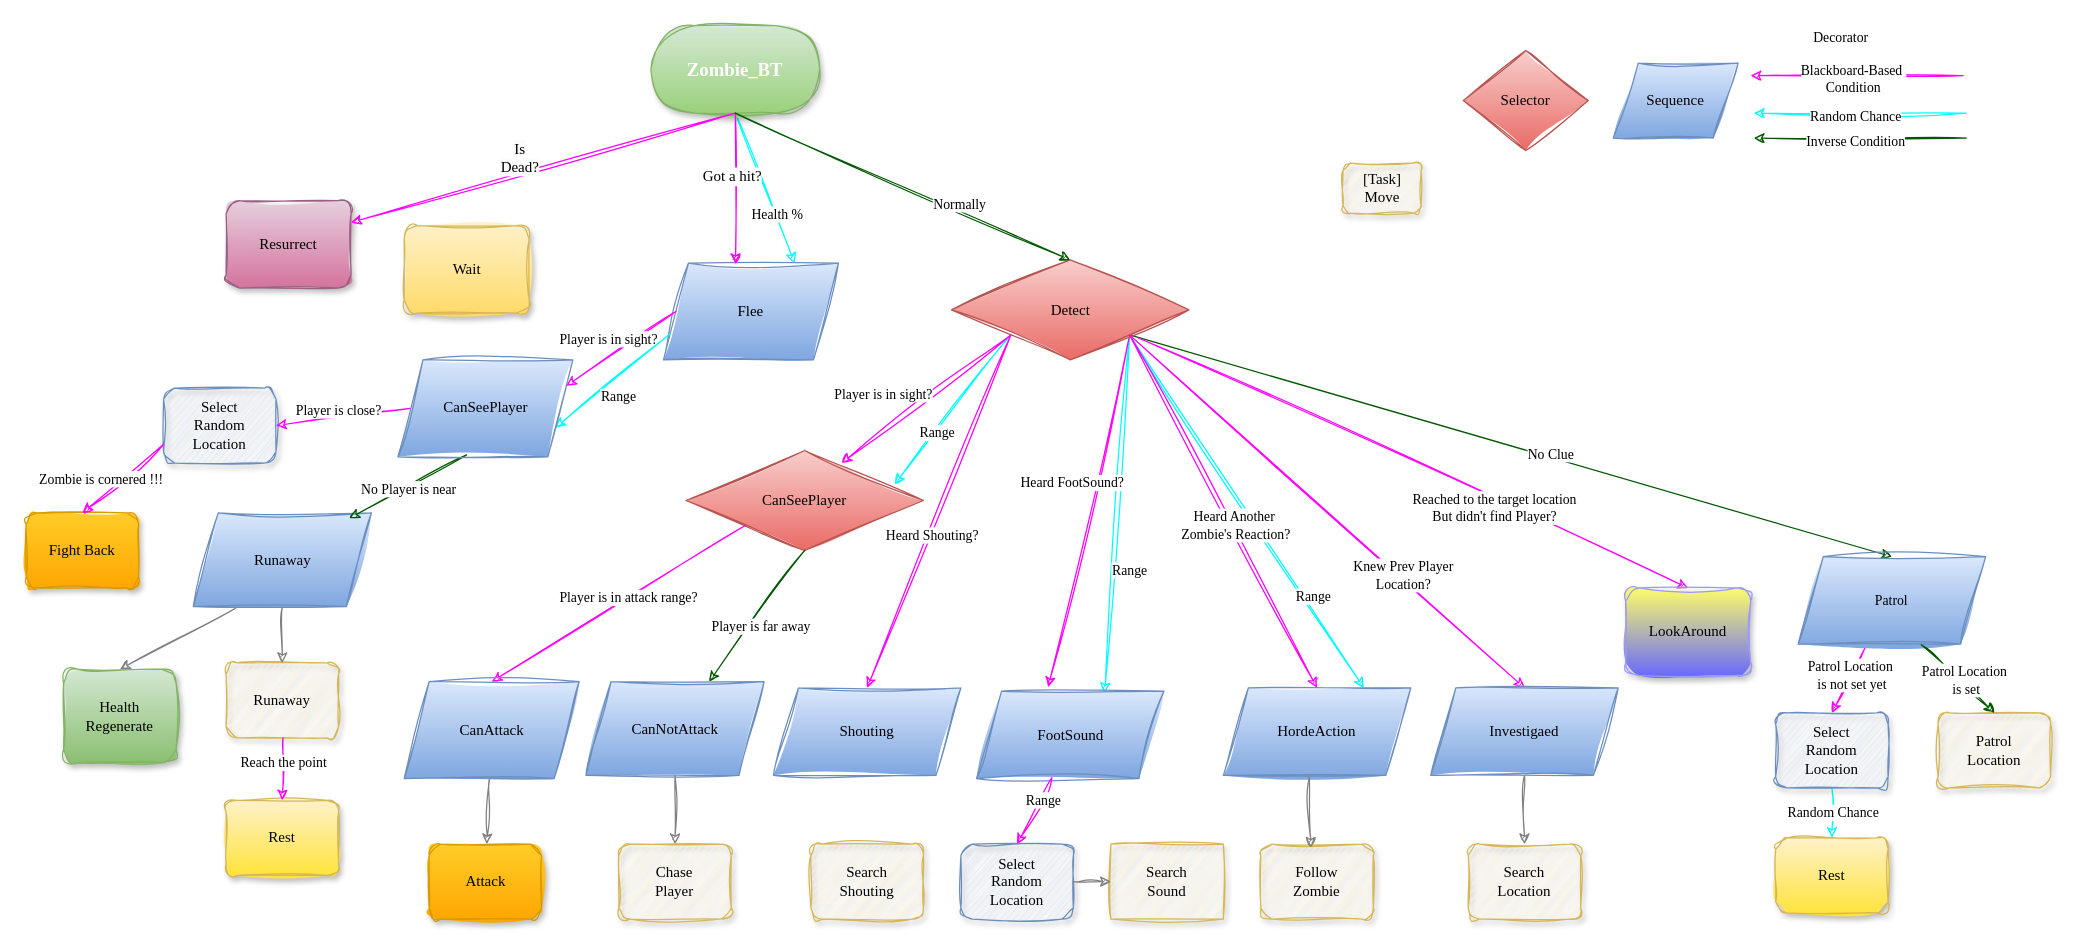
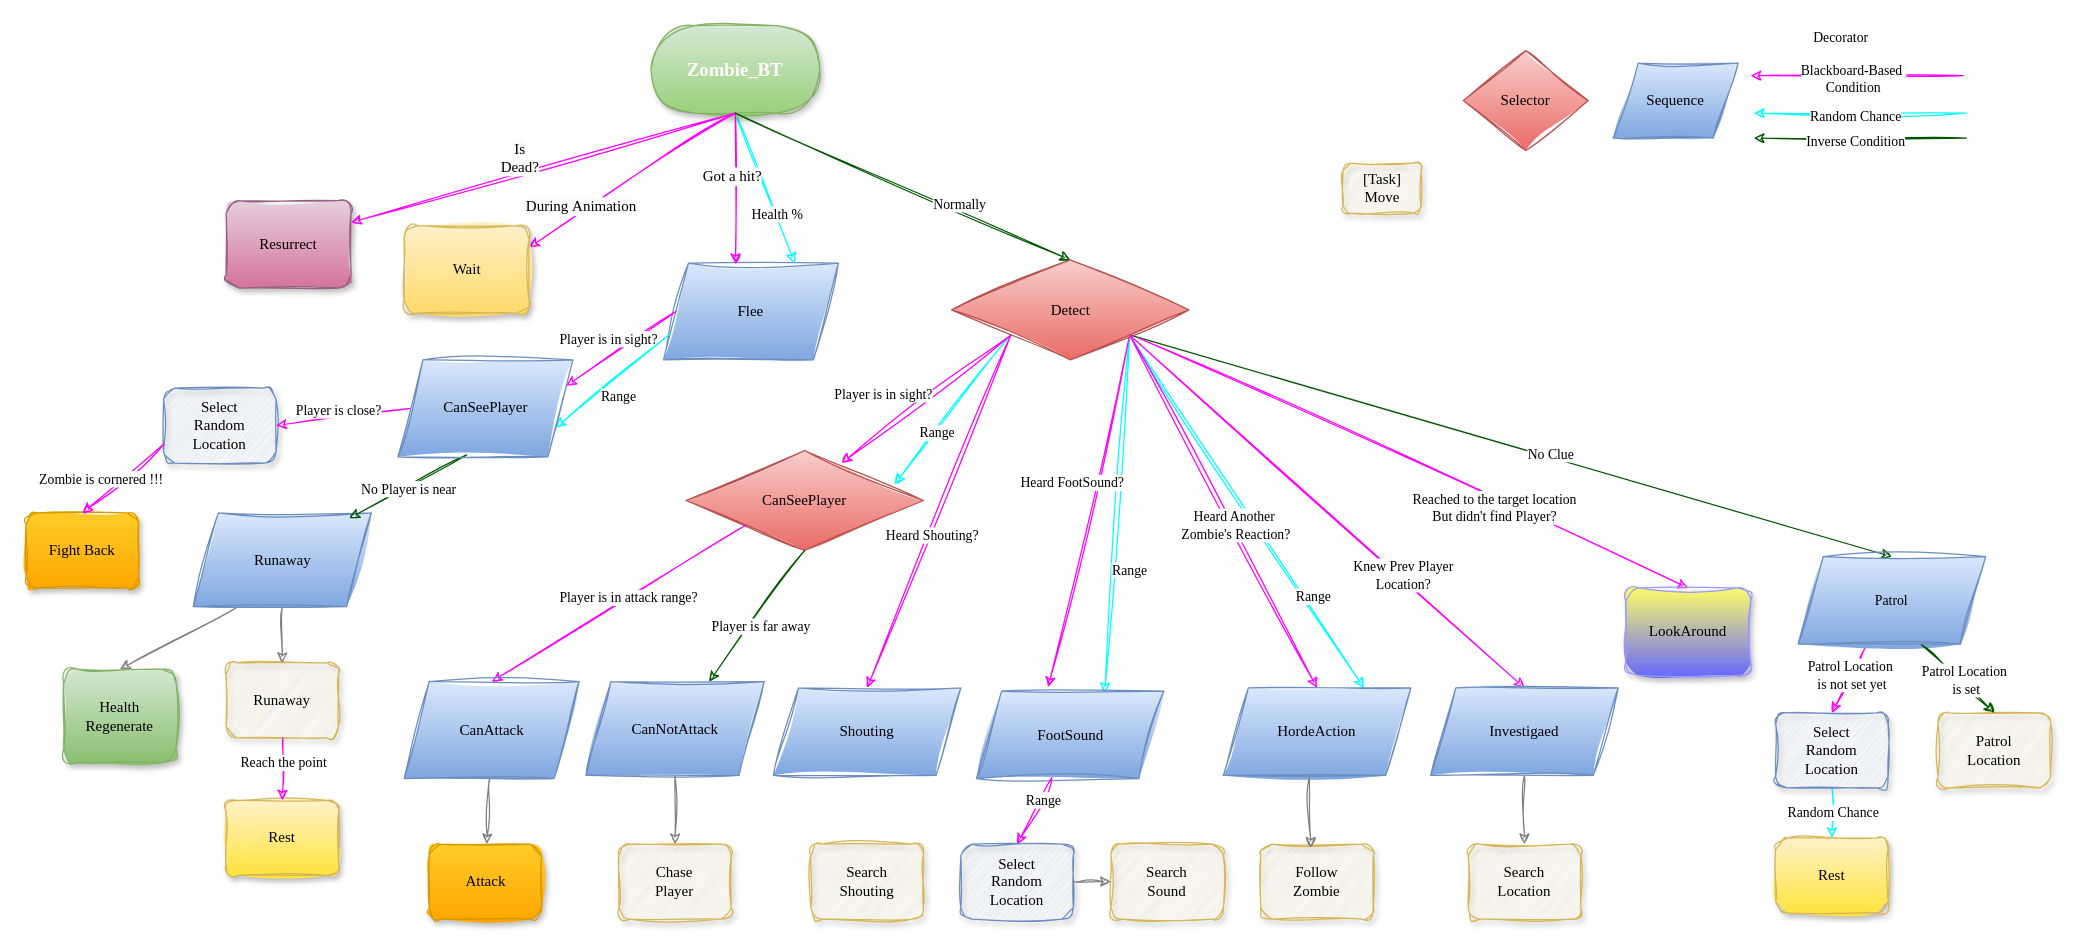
edge "Zombie_BT" -> "Wait": added, label "During Animation"
node "Search Sound": shape rectangle -> rounded rectangle
